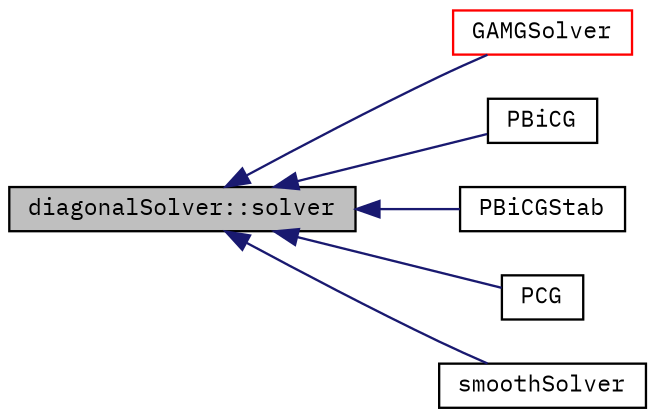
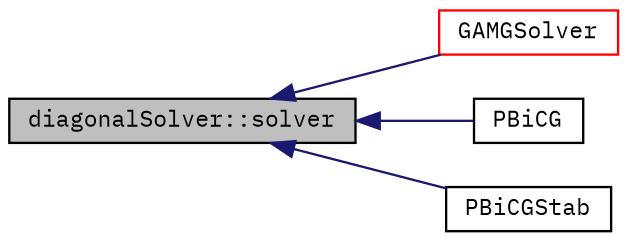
node "PCG": removed
node "smoothSolver": removed
